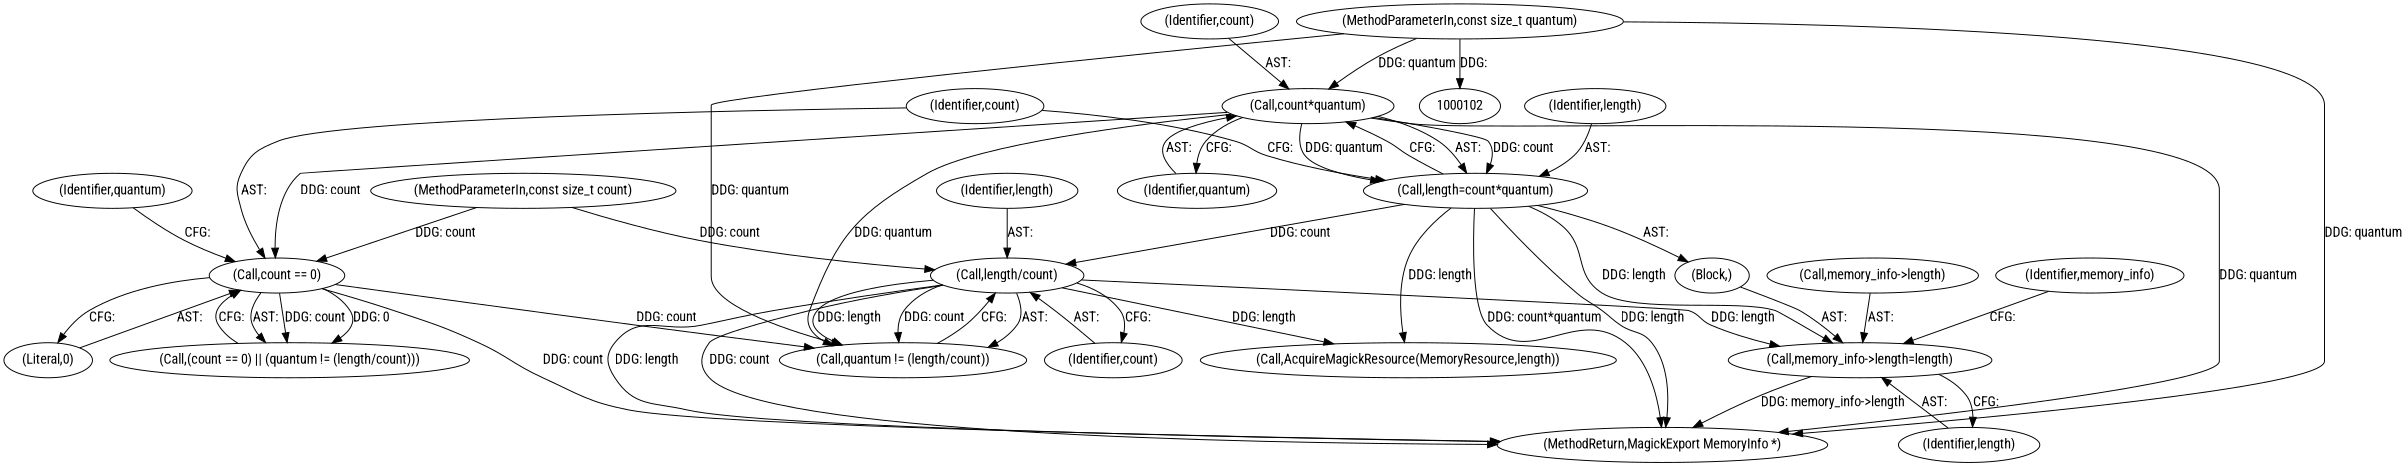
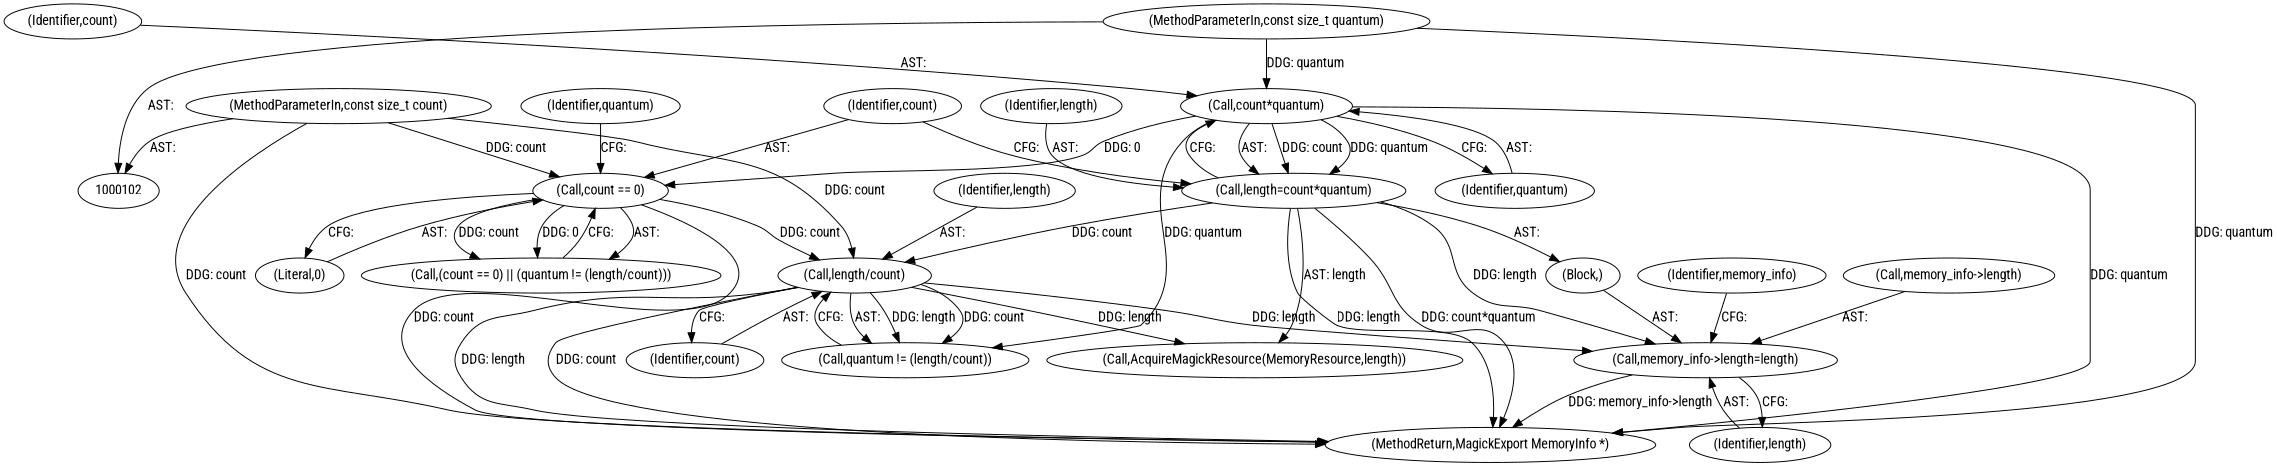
edge "(MethodParameterIn,const size_t quantum)" -> "1000102": label "DDG: " -> "AST: "
edge "(MethodParameterIn,const size_t quantum)" -> "(Call,quantum != (length/count))": removed, label "DDG: quantum"
edge "(MethodParameterIn,const size_t count)" -> "1000102": added, label "AST:"
edge "(Call,count*quantum)" -> "(Call,count == 0)": label "DDG: count" -> "DDG: 0"
edge "(Call,length=count*quantum)" -> "(Call,AcquireMagickResource(MemoryResource,length))": label "DDG: length" -> "AST: length"
edge "(Call,count == 0)" -> "(Call,quantum != (length/count))": now "(Call,count == 0)" -> "(Call,length/count)"
edge "(MethodParameterIn,const size_t count)" -> "(MethodReturn,MagickExport MemoryInfo *)": added, label "DDG: count"
